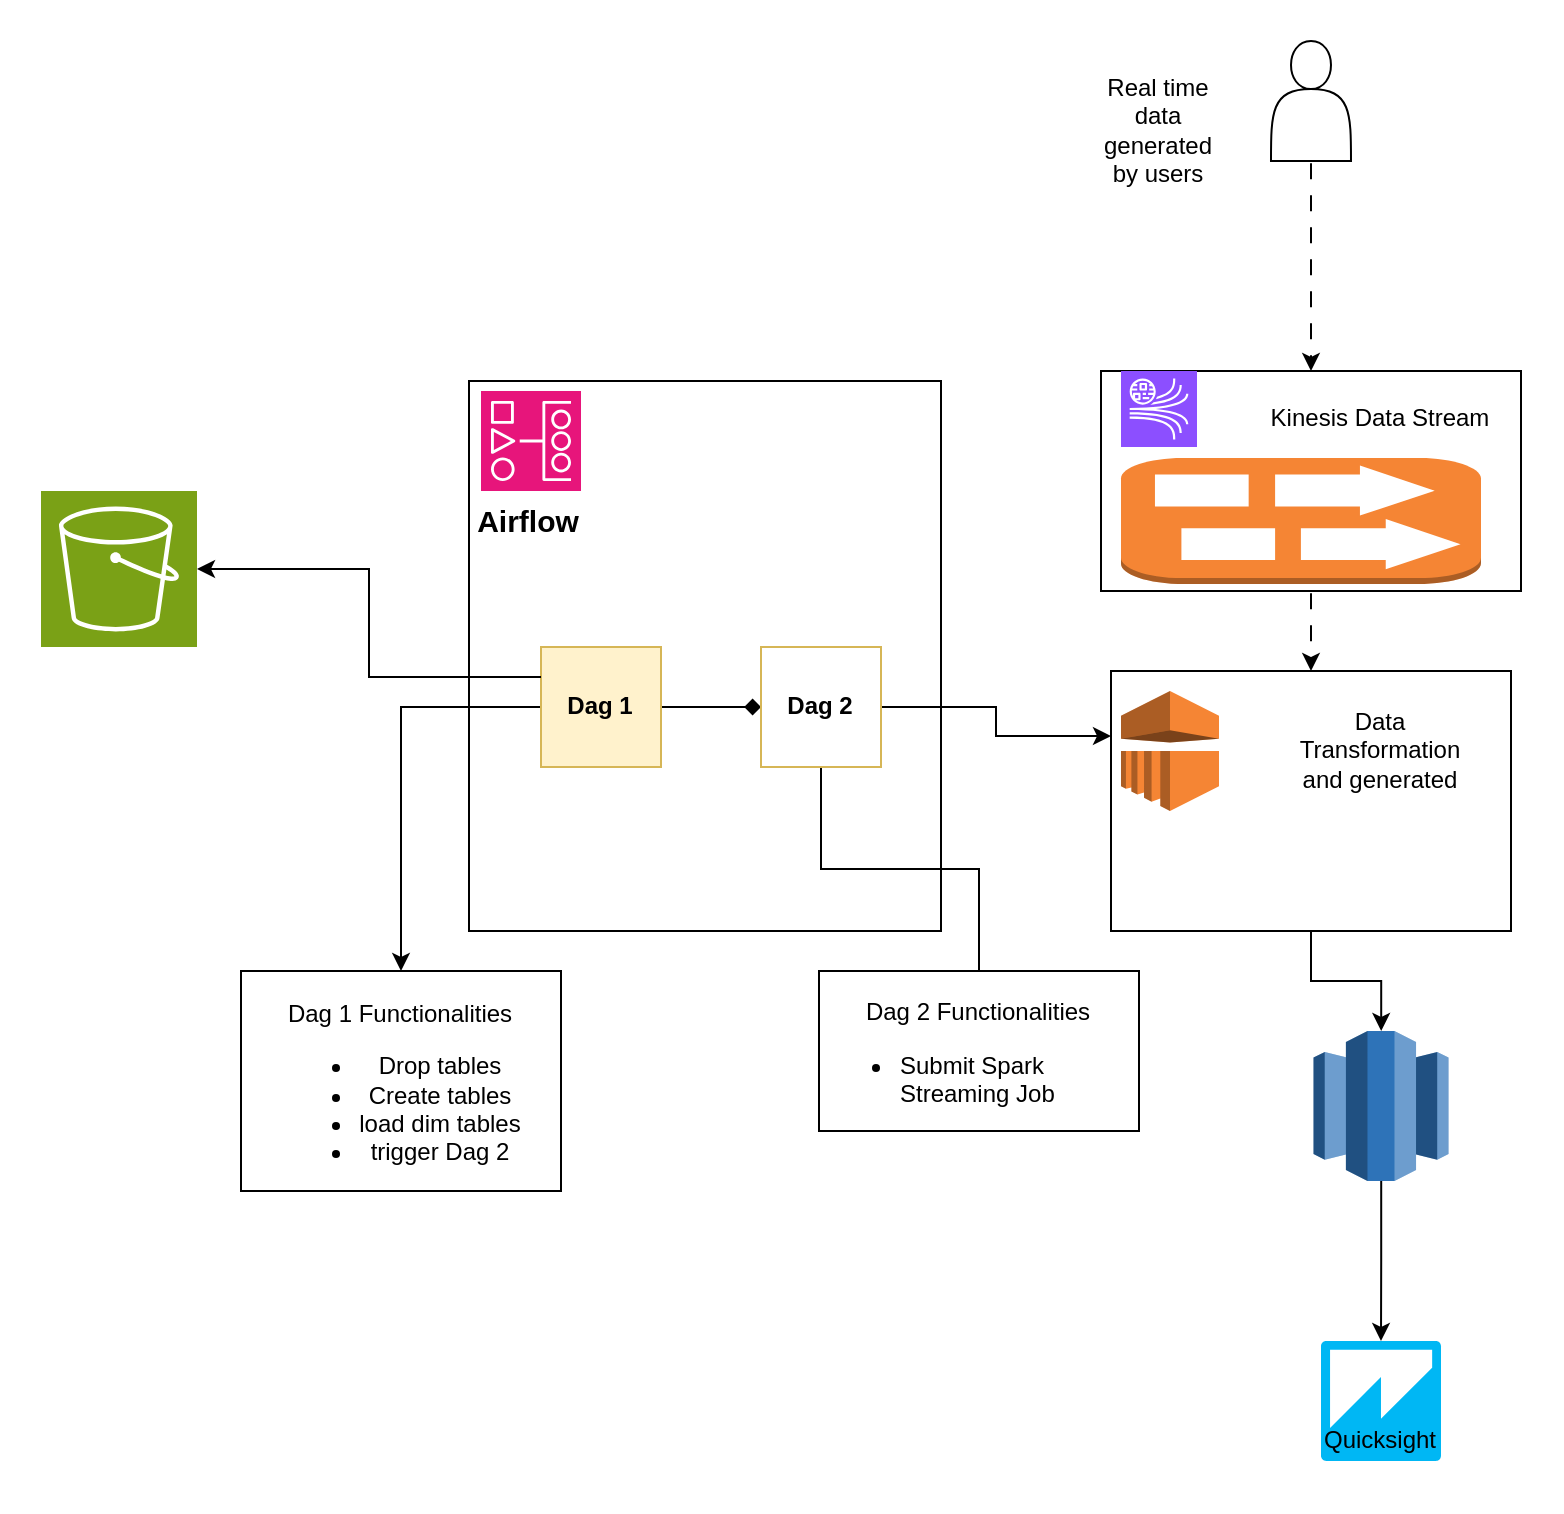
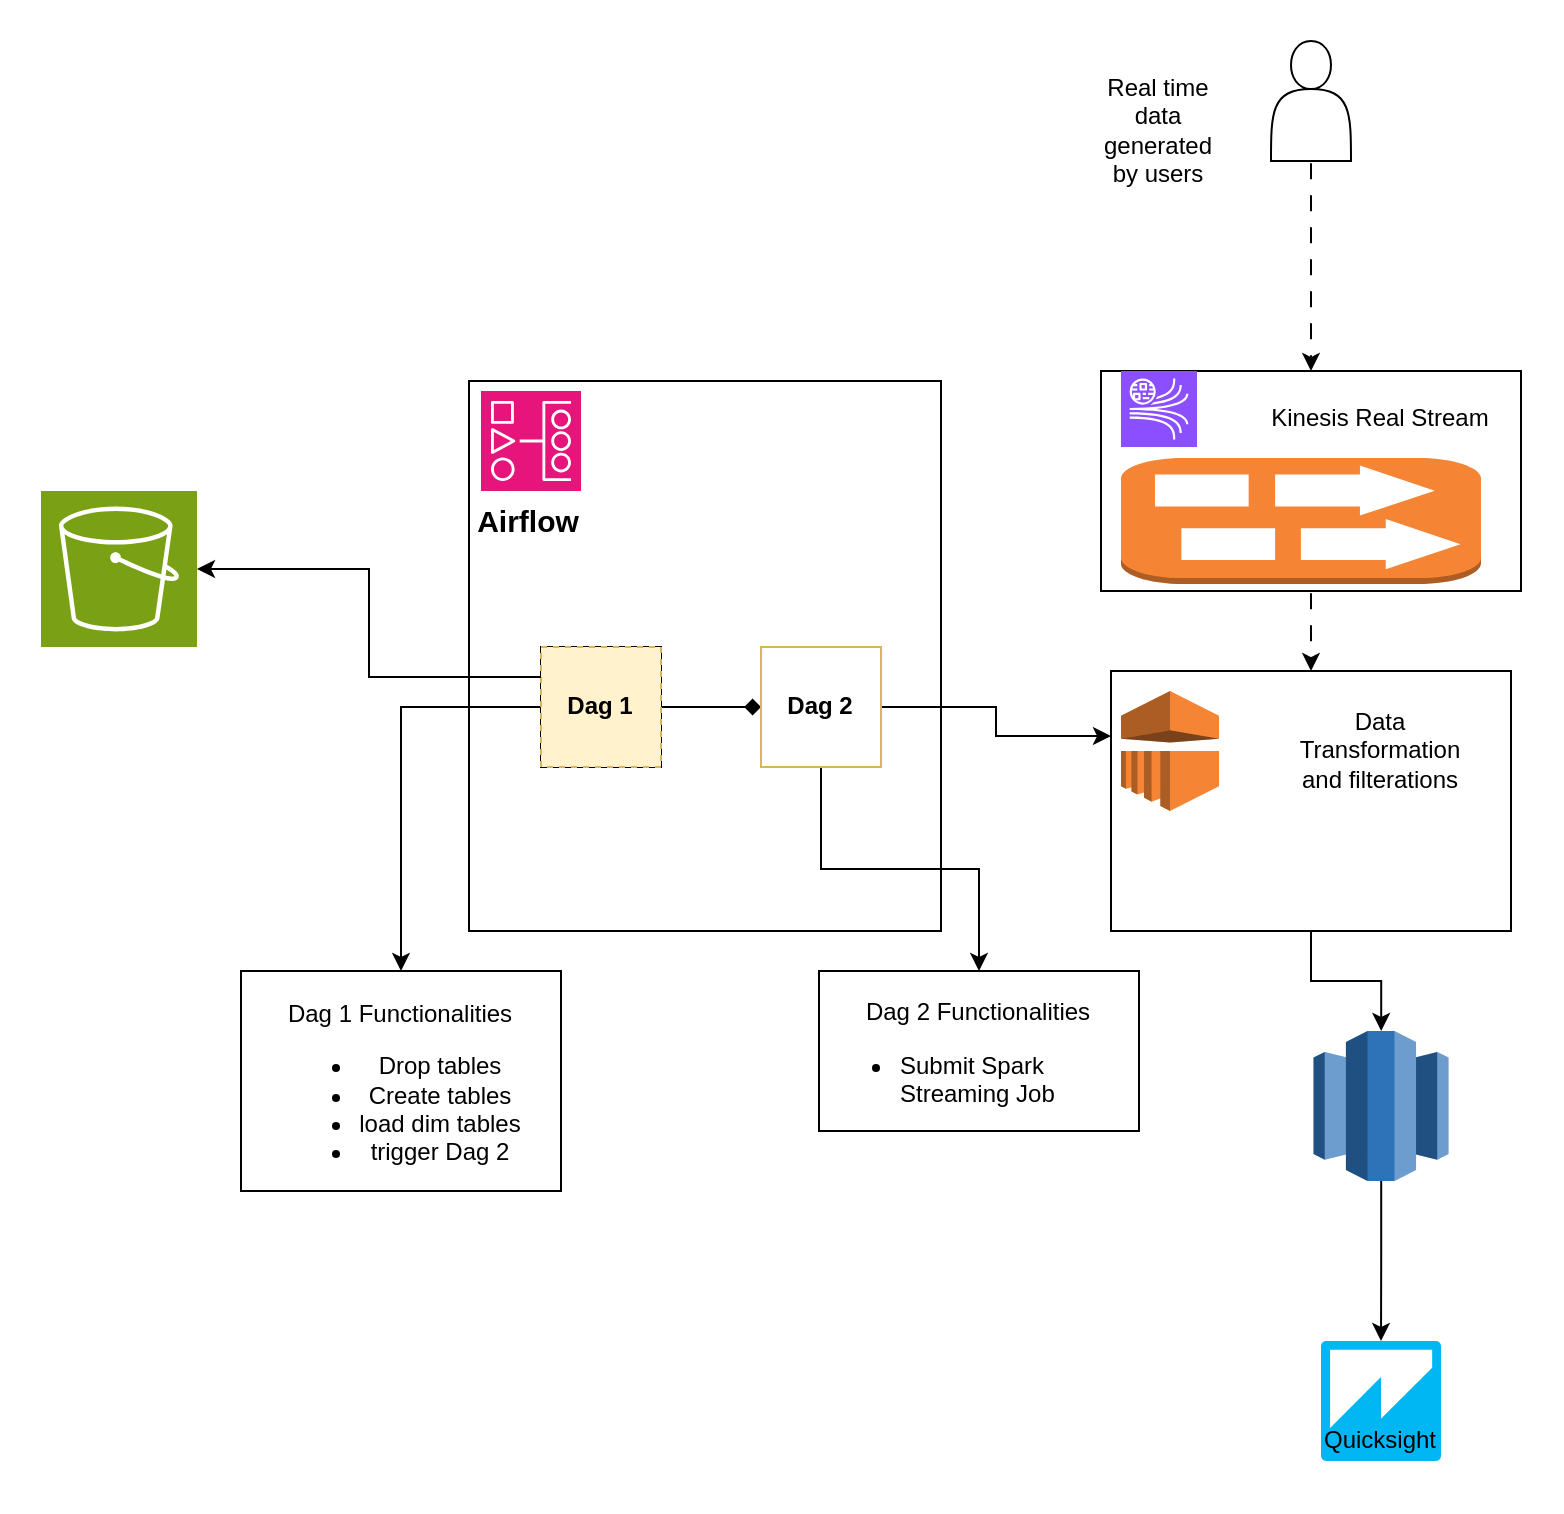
node "Kinesis Data Stream": label "Kinesis Data Stream" -> "Kinesis Real Stream"
node "Dag 1": style solid -> dashed
node "Data Transformation and generated": label "Data Transformation and generated" -> "Data Transformation and filterations"
edge "Dag 2" -- "Dag 2 Functionalities Submit Spark Streaming Job": arrowhead none -> classic
